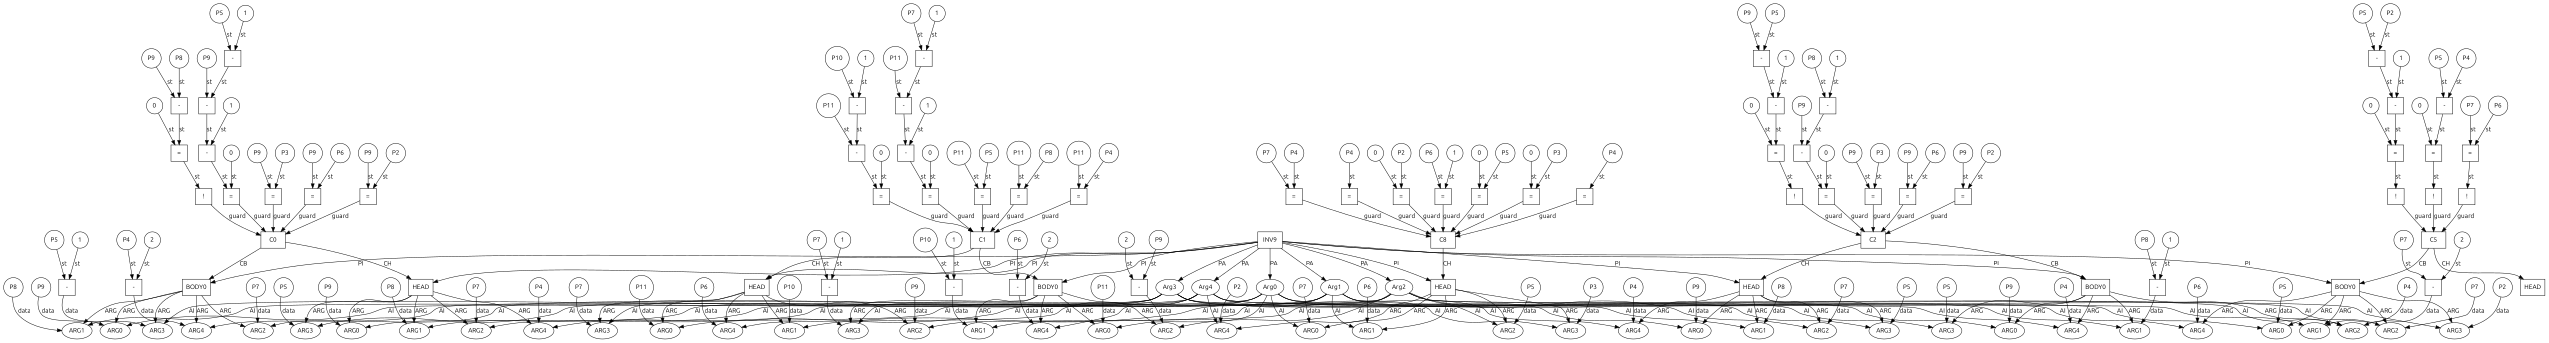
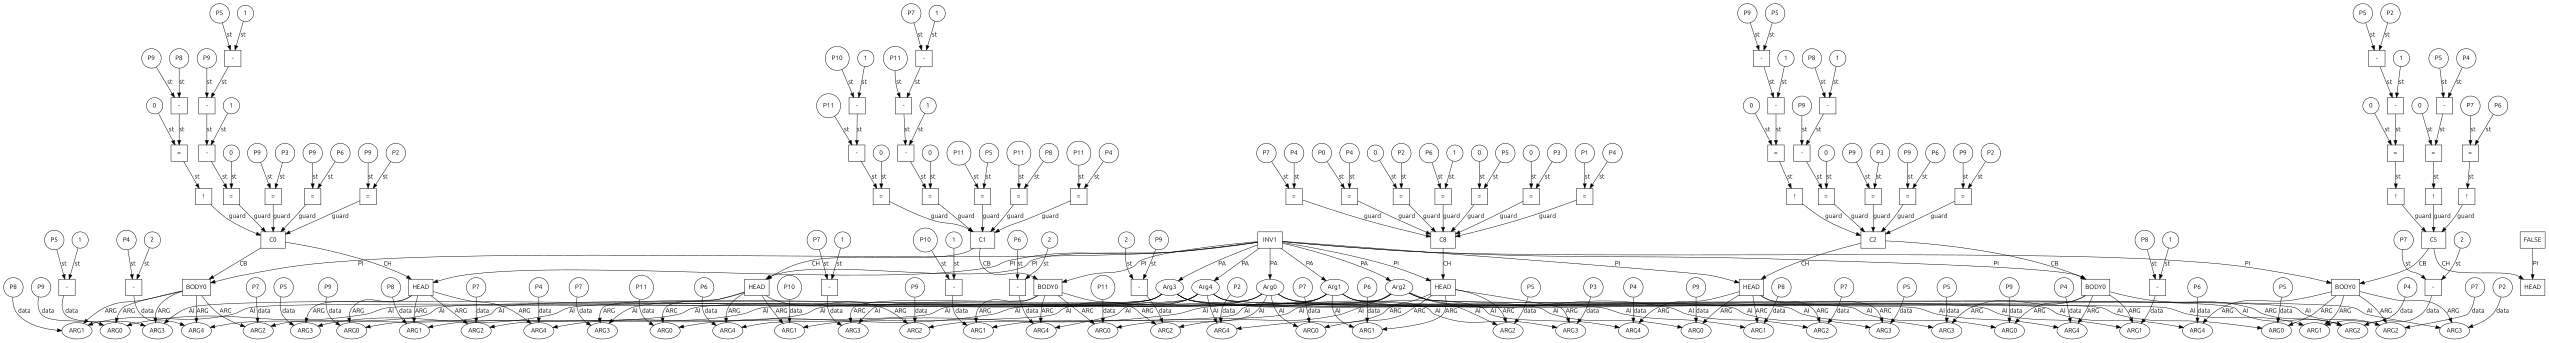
node "P0": added
node "P1": added
node "INV9": label "INV9" -> "INV1"
node "FALSE": added
